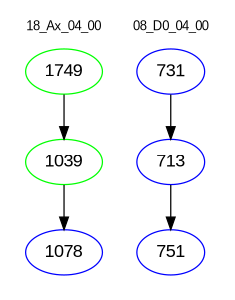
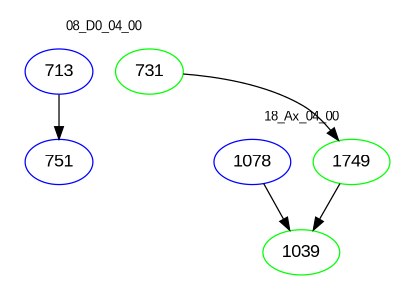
node "731": color blue -> green
edge "731" -> "713": now "731" -> "1749"
edge "1039" -> "1078": reversed
